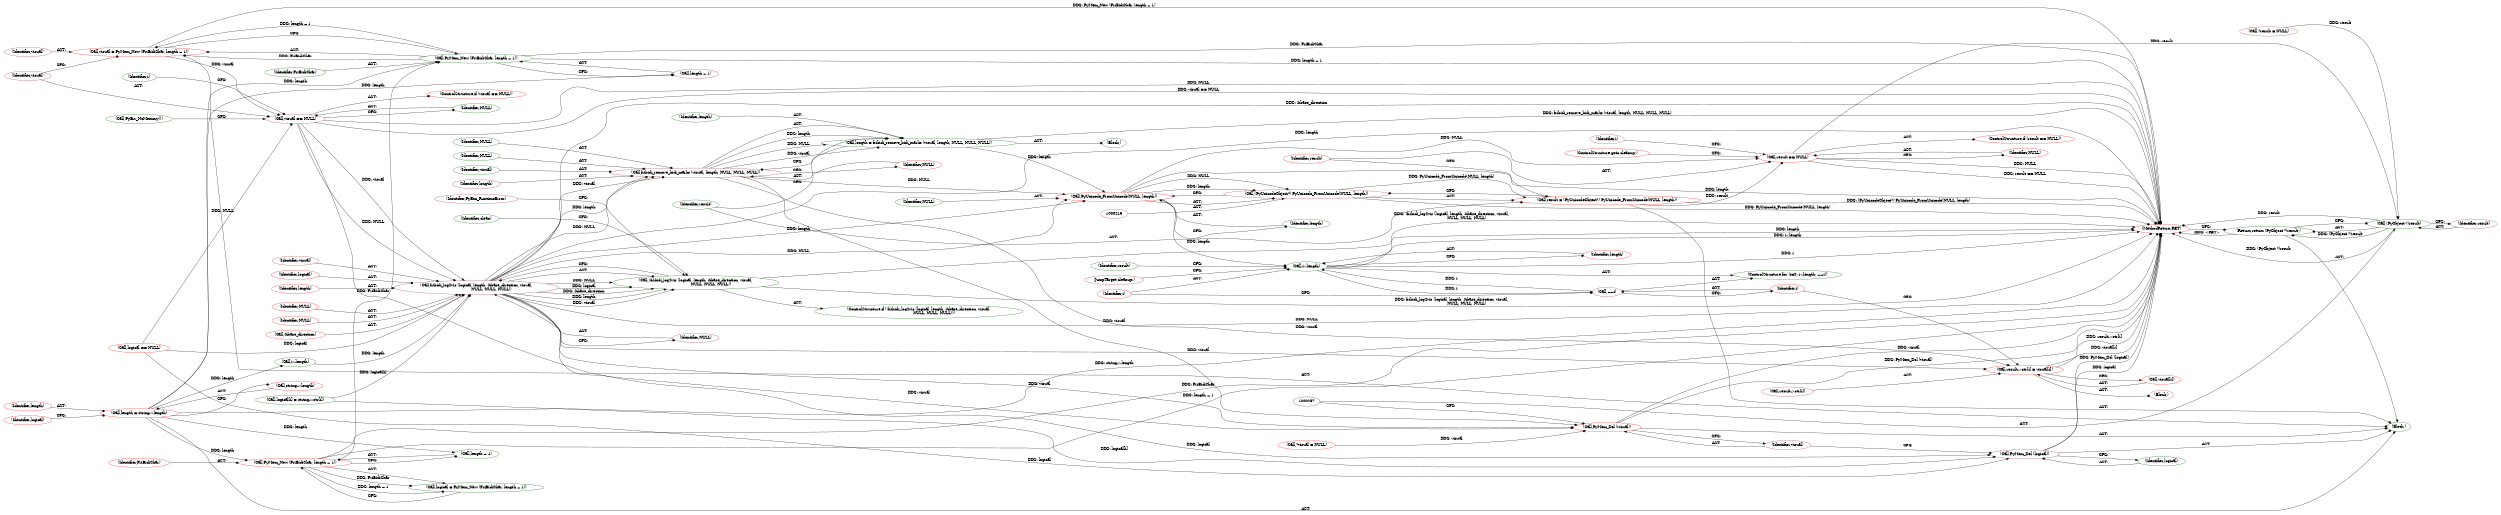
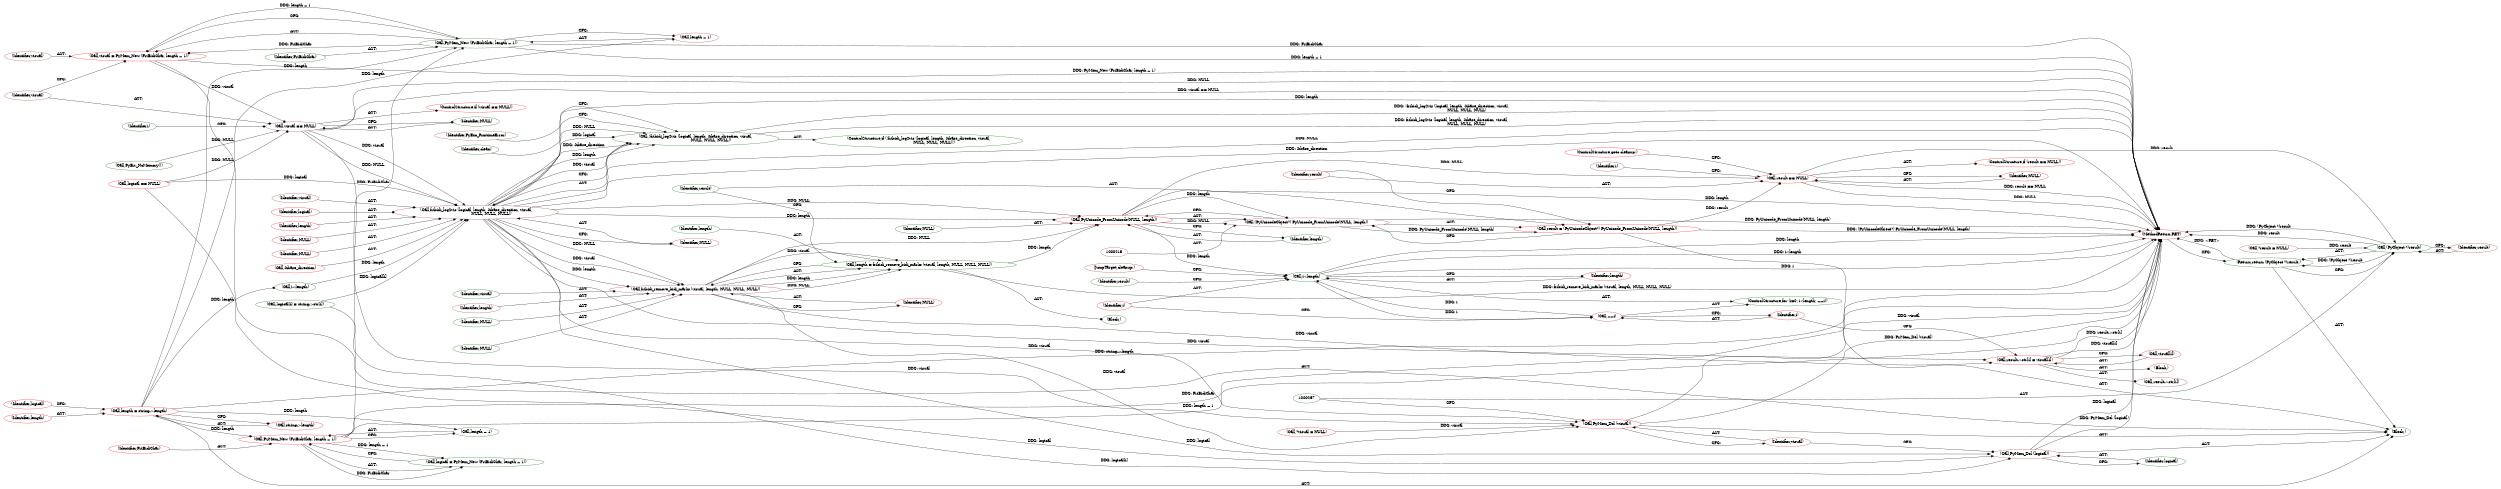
edge "(Call,PyErr_NoMemory())" -> "(Call,visual == NULL)": label "CFG: " -> "DDG: NULL"
edge "(Call,result->str[i])" -> "(Call,result->str[i] = visual[i])": reversed
